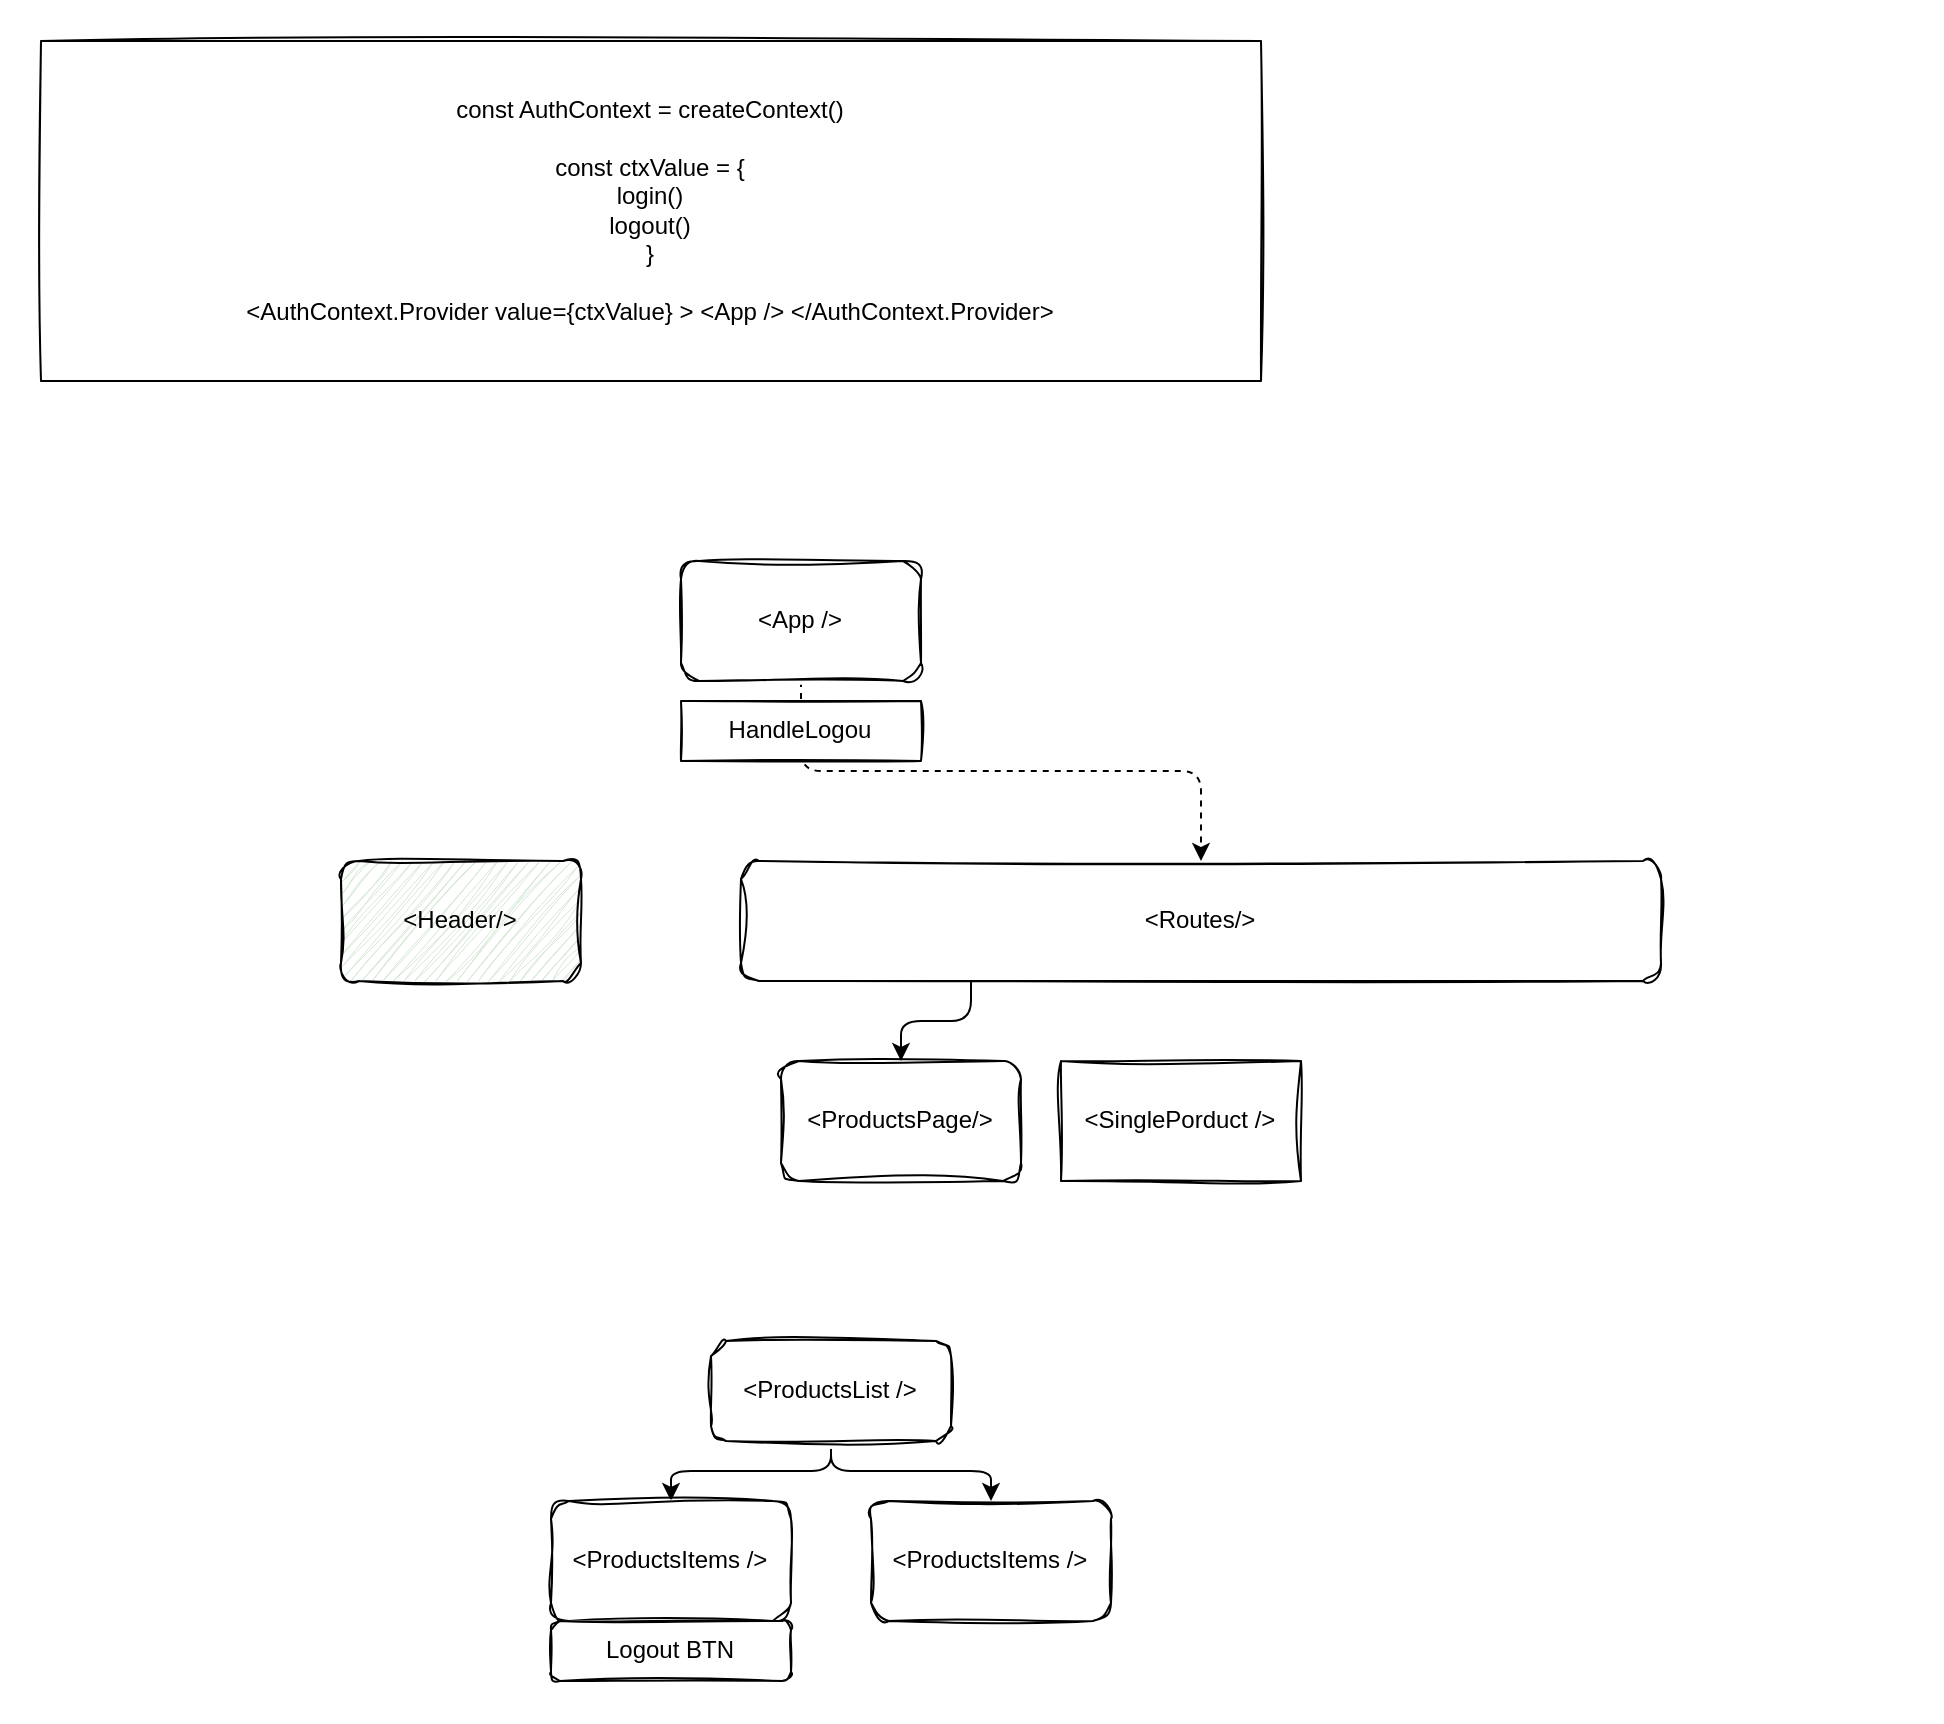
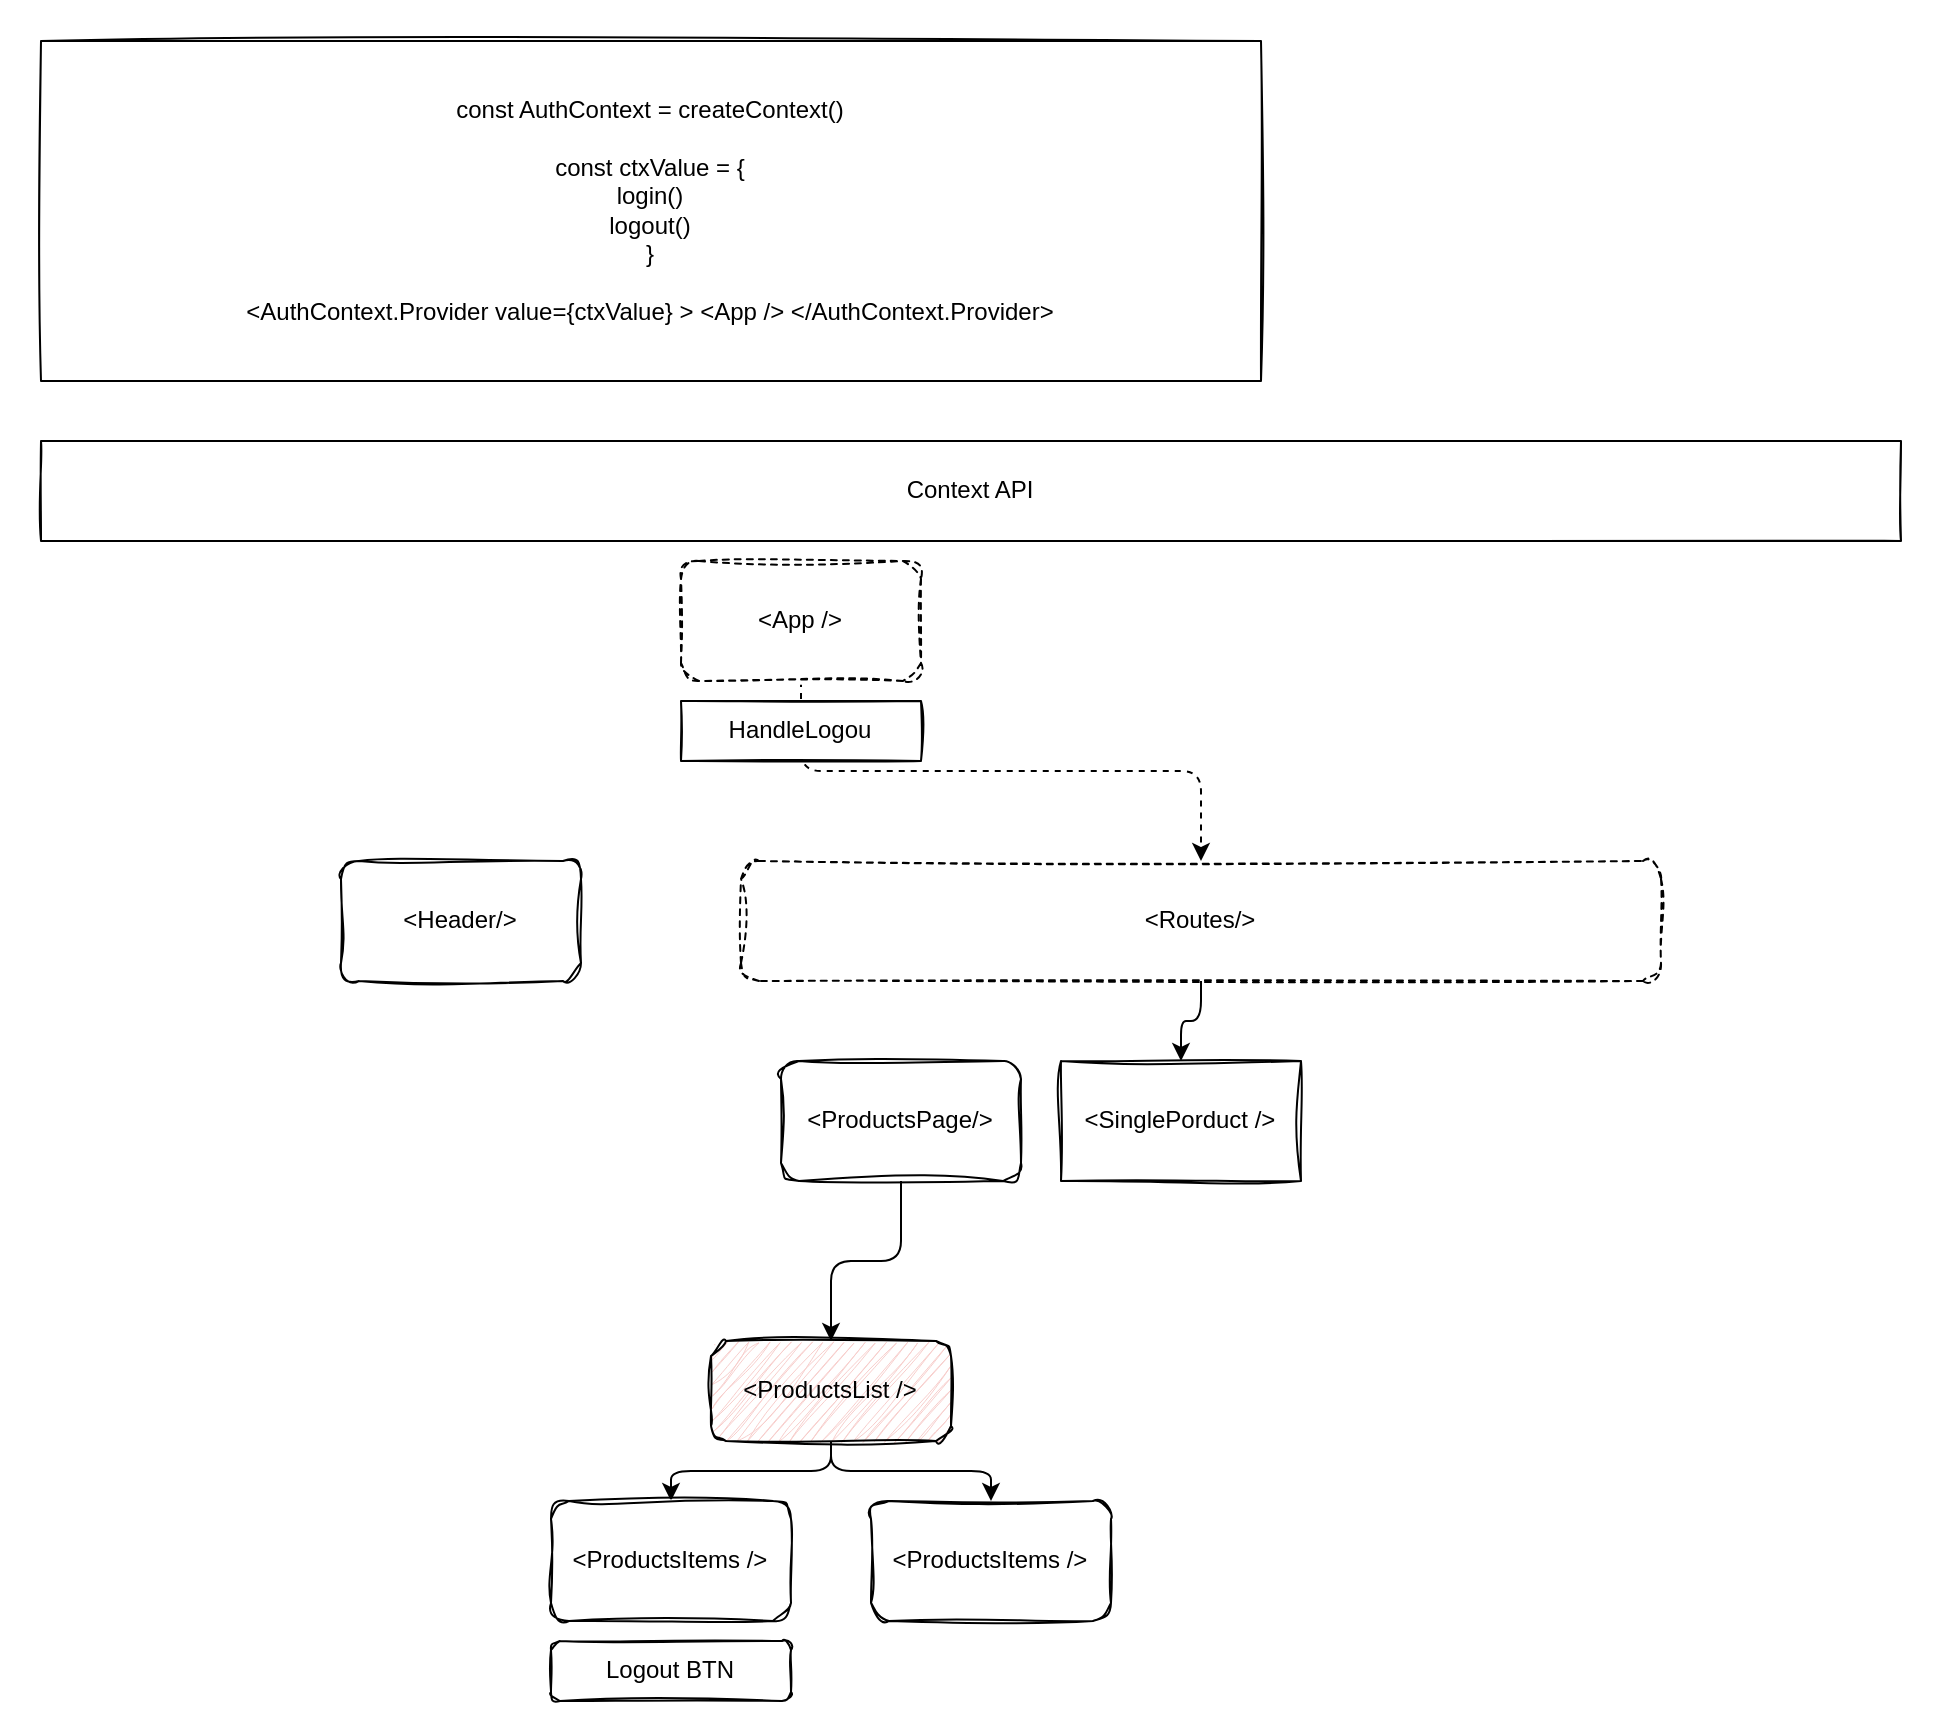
node "Context API": added
node "<App />": style solid -> dashed
node "<Header/>": fillcolor #d5e8d4 -> #ffffff
node "<Routes/>": style solid -> dashed
edge "<Routes/>" -> "<SinglePorduct />": added
edge "<Routes/>" -> "<ProductsPage/>": removed
edge "<ProductsPage/>" -> "<ProductsList />": added
node "<ProductsList />": fillcolor #ffffff -> #f8cecc
node "Logout BTN": moved (671, 1651) -> (671, 1671)
